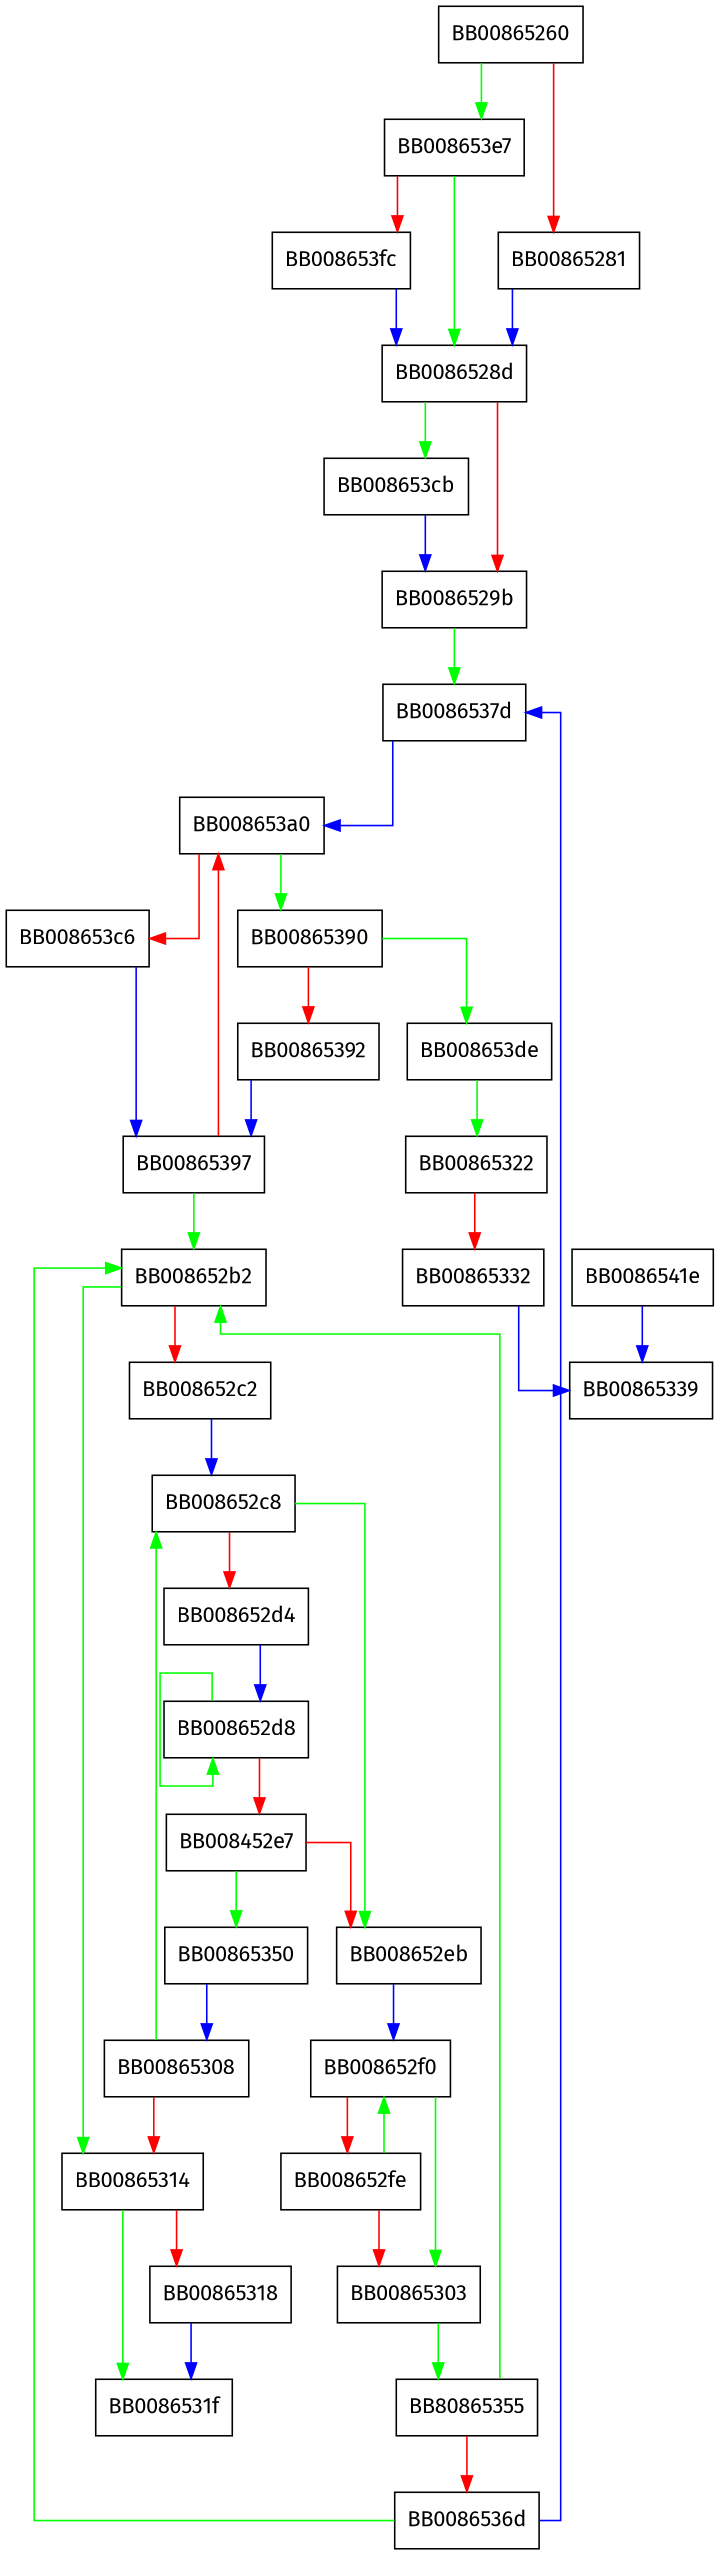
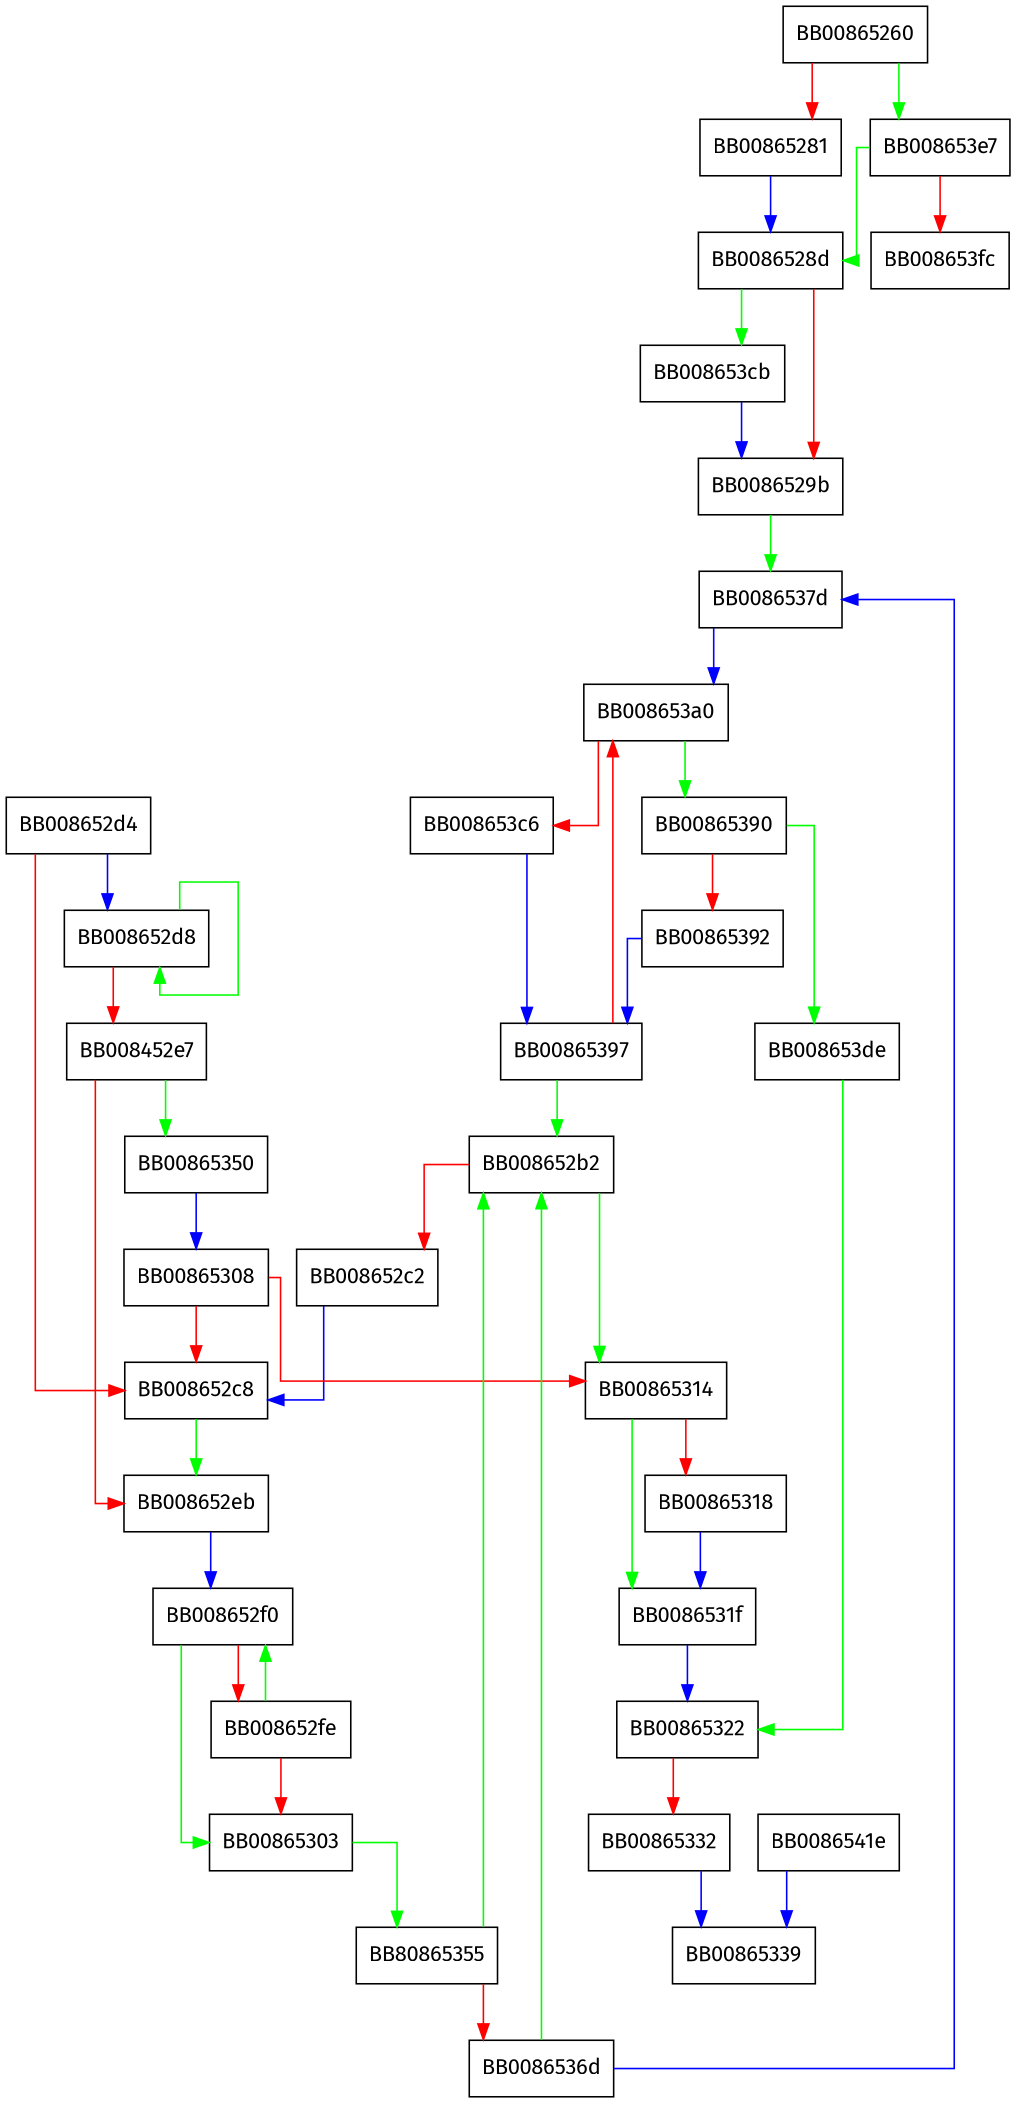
edge "BB008653fc" -> "BB0086528d": removed
edge "BB008652c8" -> "BB008652d4": reversed
edge "BB0086531f" -> "BB00865322": added
edge "BB00865308" -> "BB008652c8": color green -> red
